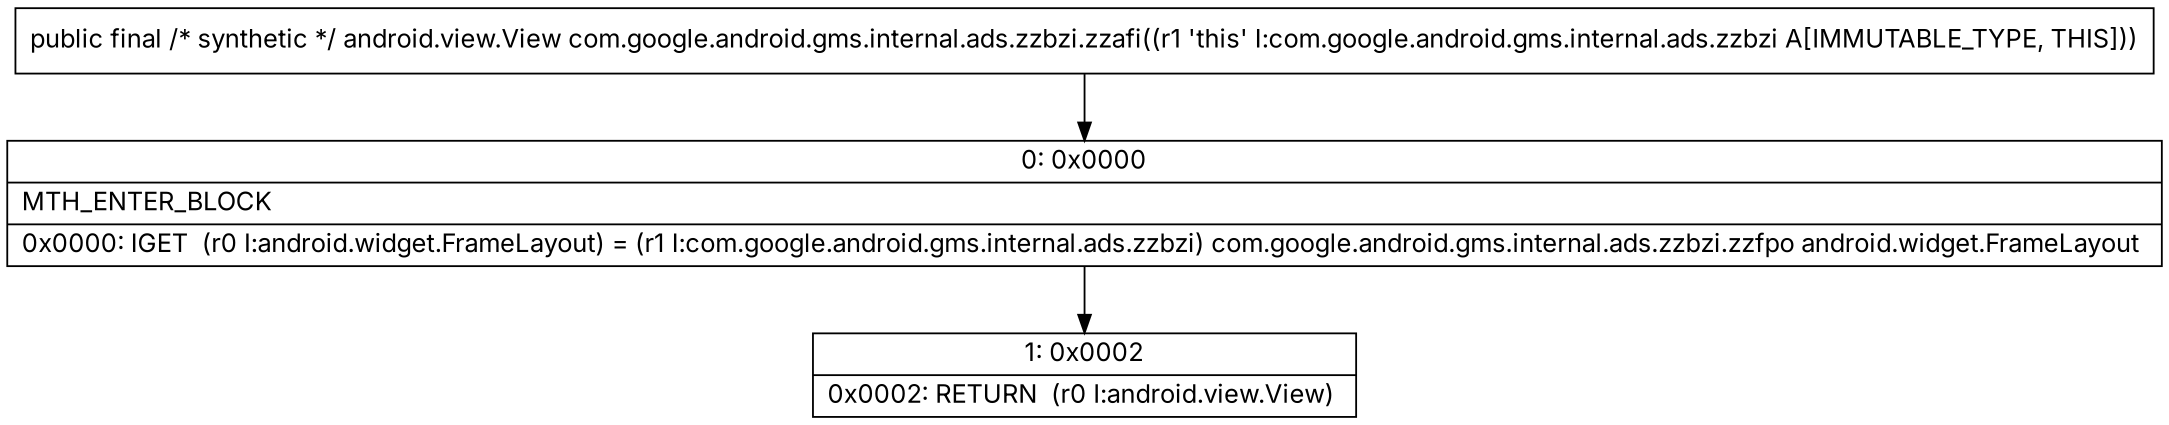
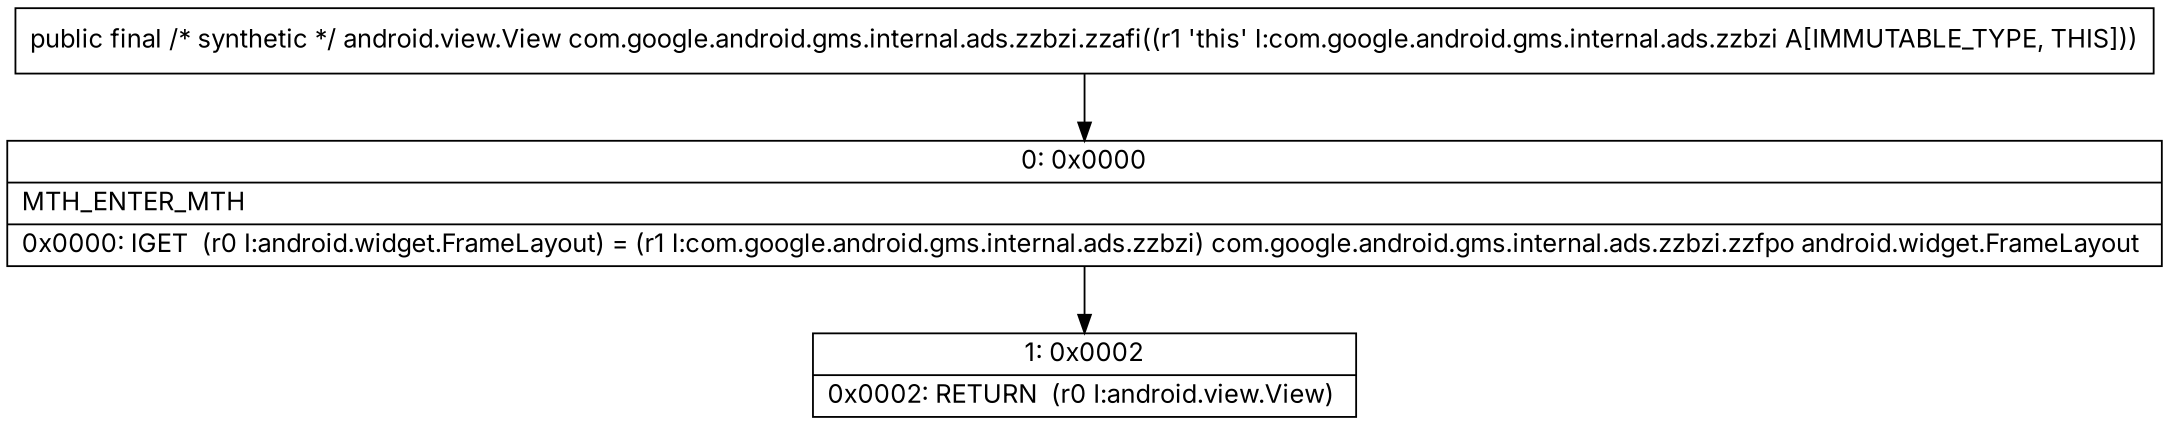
node "0: 0x0000": text "MTH_ENTER_BLOCK" -> "MTH_ENTER_MTH"
